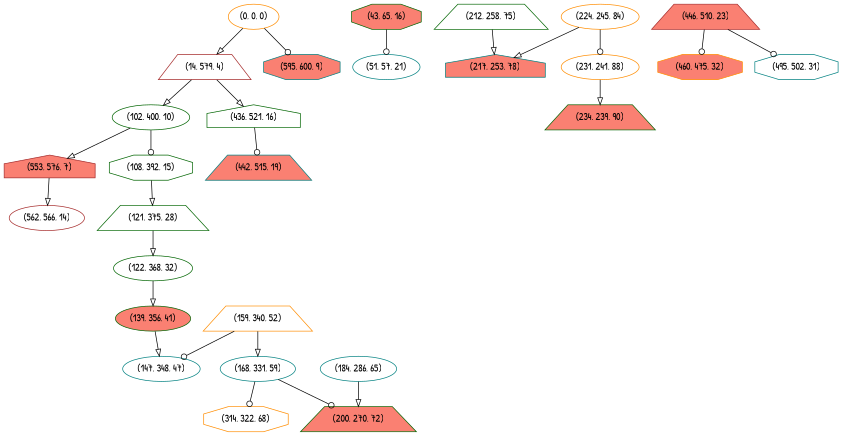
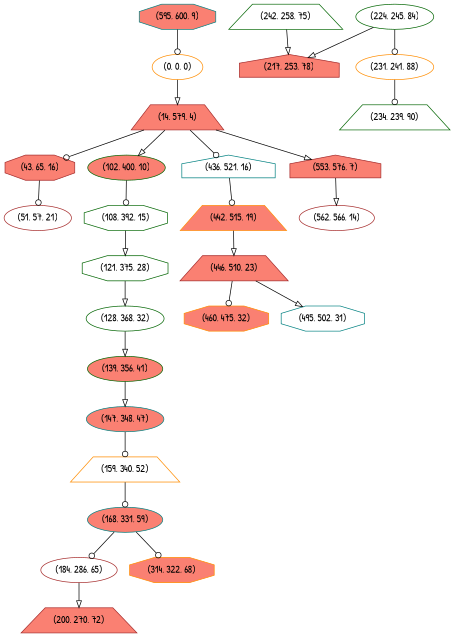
node "(43, 65, 16)": color darkgreen -> brown
node "(212, 258, 75)": label "(212, 258, 75)" -> "(242, 258, 75)"
node "(224, 245, 84)": color darkorange -> darkgreen
edge "(0, 0, 0)" -> "(595, 600, 9)": reversed
edge "(446, 510, 23)" -> "(495, 502, 31)": arrowhead odot -> onormal
node "(14, 579, 4)": fillcolor white -> salmon
node "(51, 57, 21)": color teal -> brown
node "(217, 253, 78)": color teal -> brown
edge "(231, 241, 88)" -> "(234, 239, 90)": arrowhead onormal -> odot
edge "(14, 579, 4)" -> "(436, 521, 16)": arrowhead onormal -> odot
node "(102, 400, 10)": fillcolor white -> salmon
node "(436, 521, 16)": color darkgreen -> teal
node "(234, 239, 90)": fillcolor salmon -> white
edge "(102, 400, 10)" -> "(553, 576, 7)": now "(14, 579, 4)" -> "(553, 576, 7)"
edge "(14, 579, 4)" -> "(43, 65, 16)": added
node "(442, 515, 19)": color teal -> darkorange
node "(121, 375, 28)": shape trapezium -> octagon
edge "(442, 515, 19)" -> "(446, 510, 23)": added
node "(122, 368, 32)": label "(122, 368, 32)" -> "(128, 368, 32)"
edge "(159, 340, 52)" -> "(168, 331, 59)": arrowhead onormal -> odot
edge "(159, 340, 52)" -> "(147, 348, 47)": reversed
node "(147, 348, 47)": fillcolor white -> salmon
node "(168, 331, 59)": fillcolor white -> salmon
node "(184, 286, 65)": color teal -> brown
edge "(168, 331, 59)" -> "(200, 270, 72)": now "(168, 331, 59)" -> "(184, 286, 65)"
node "(314, 322, 68)": fillcolor white -> salmon
node "(200, 270, 72)": color darkgreen -> brown
